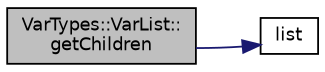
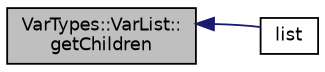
edge "VarTypes::VarList:: getChildren" -> "list": reversed
